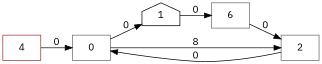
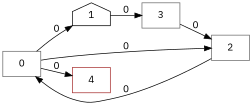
node "6": label "6" -> "3"
edge "0" -> "2": label "8" -> "0"
edge "4" -> "0": reversed
